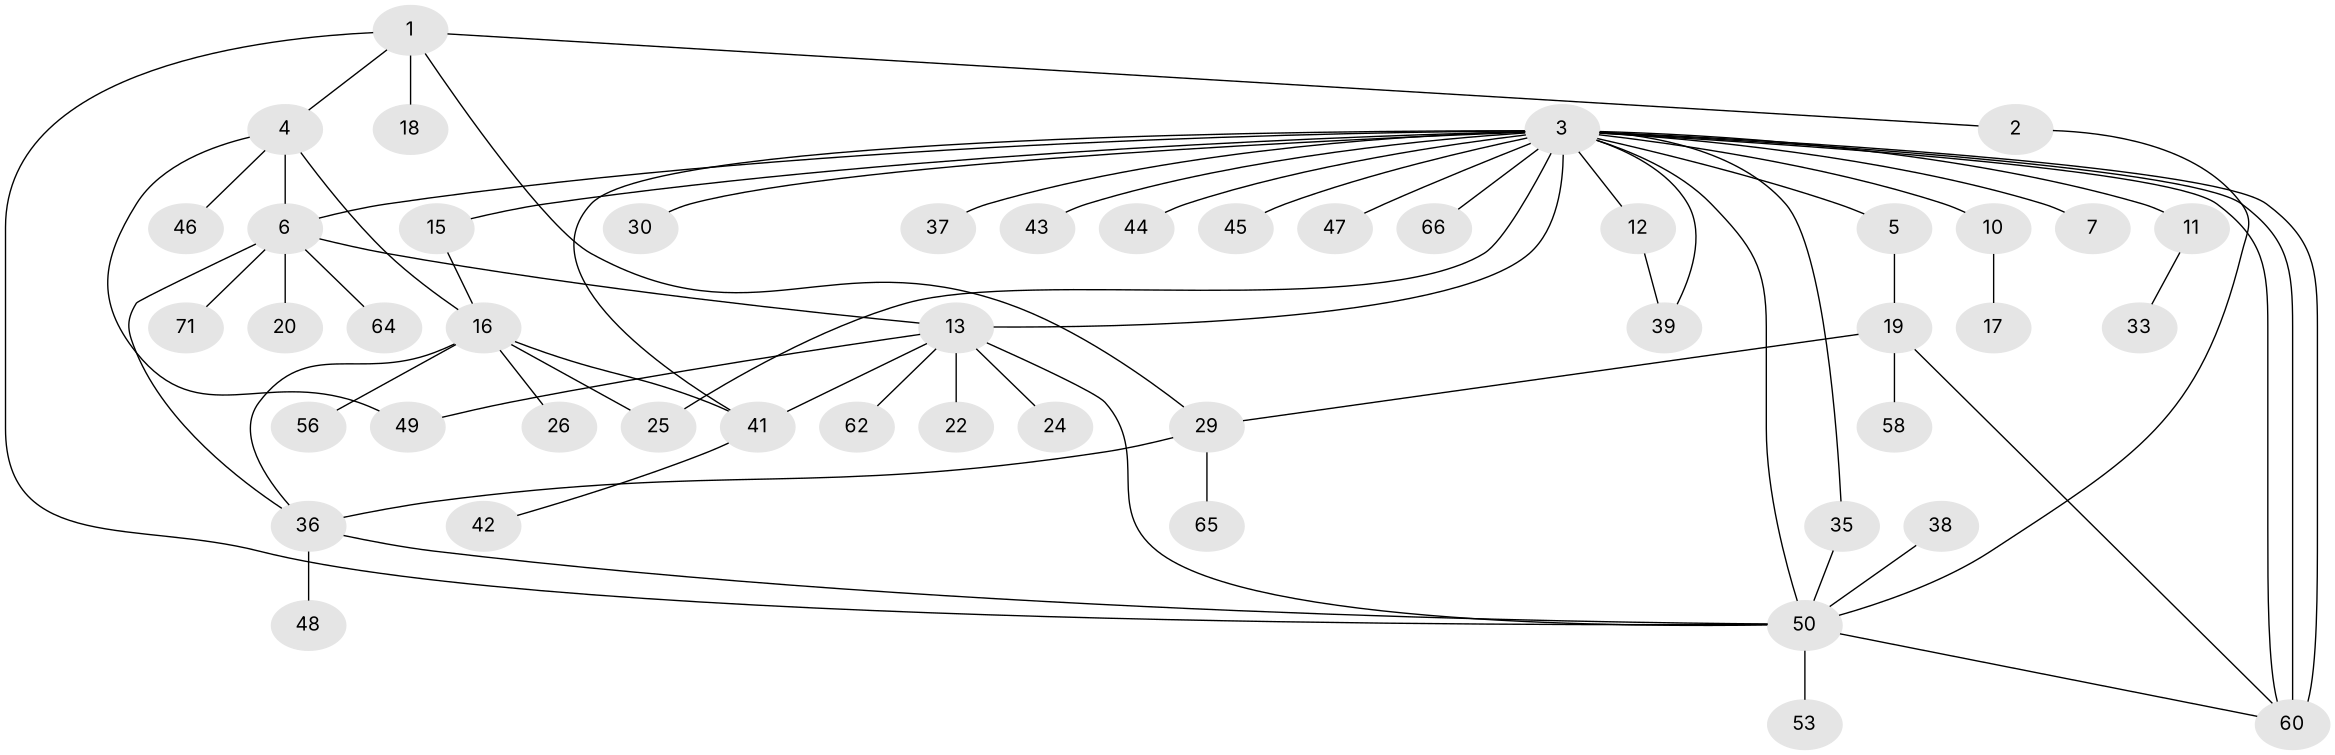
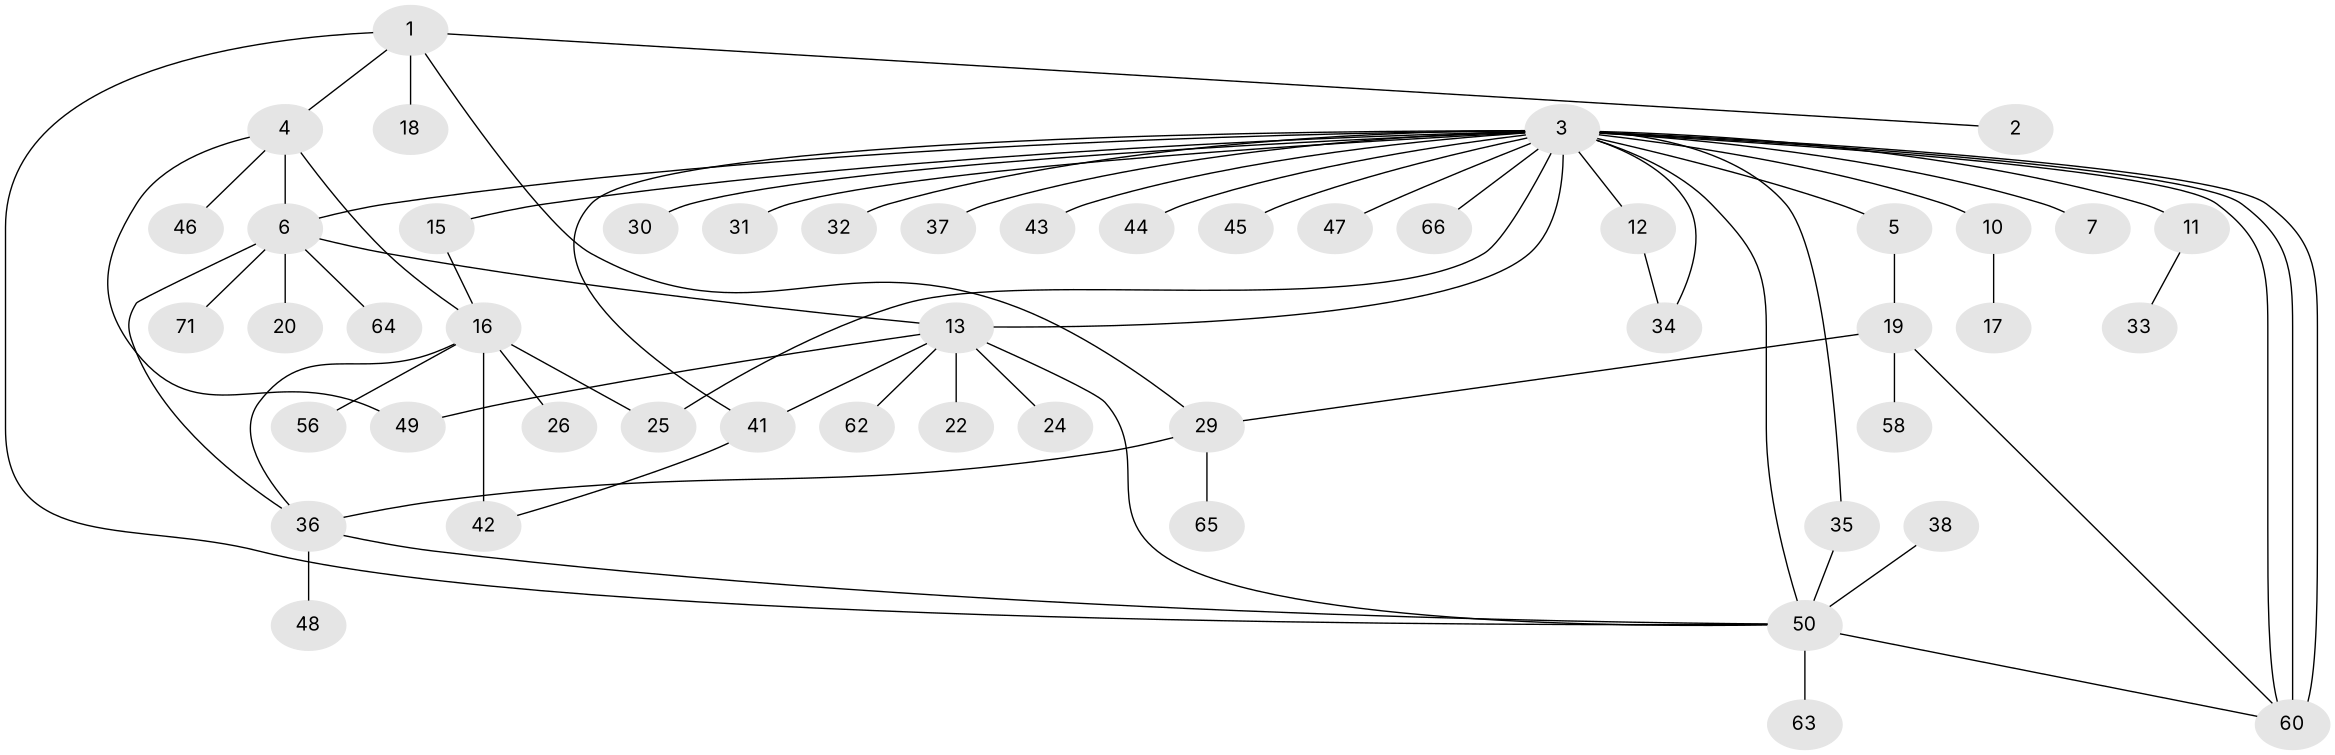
node "31": added
node "32": added
node "39": label "39" -> "34"
edge "16" -- "41": now "16" -- "42"
edge "2" -- "50": removed
node "53": label "53" -> "63"
